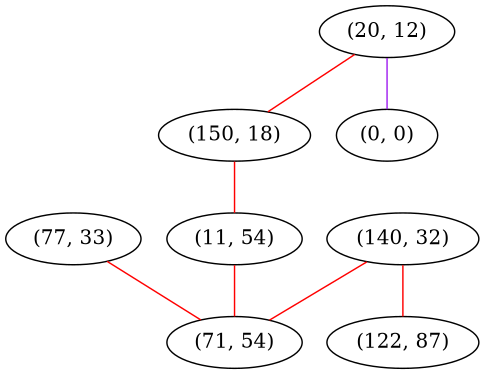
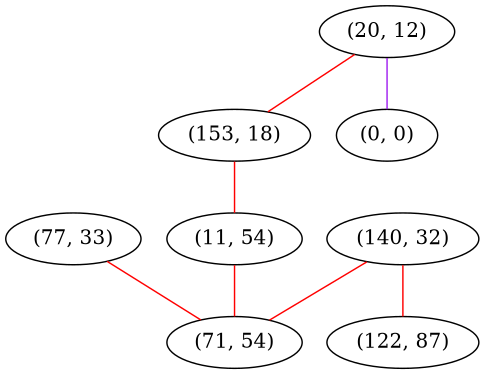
node "(150, 18)": label "(150, 18)" -> "(153, 18)"
